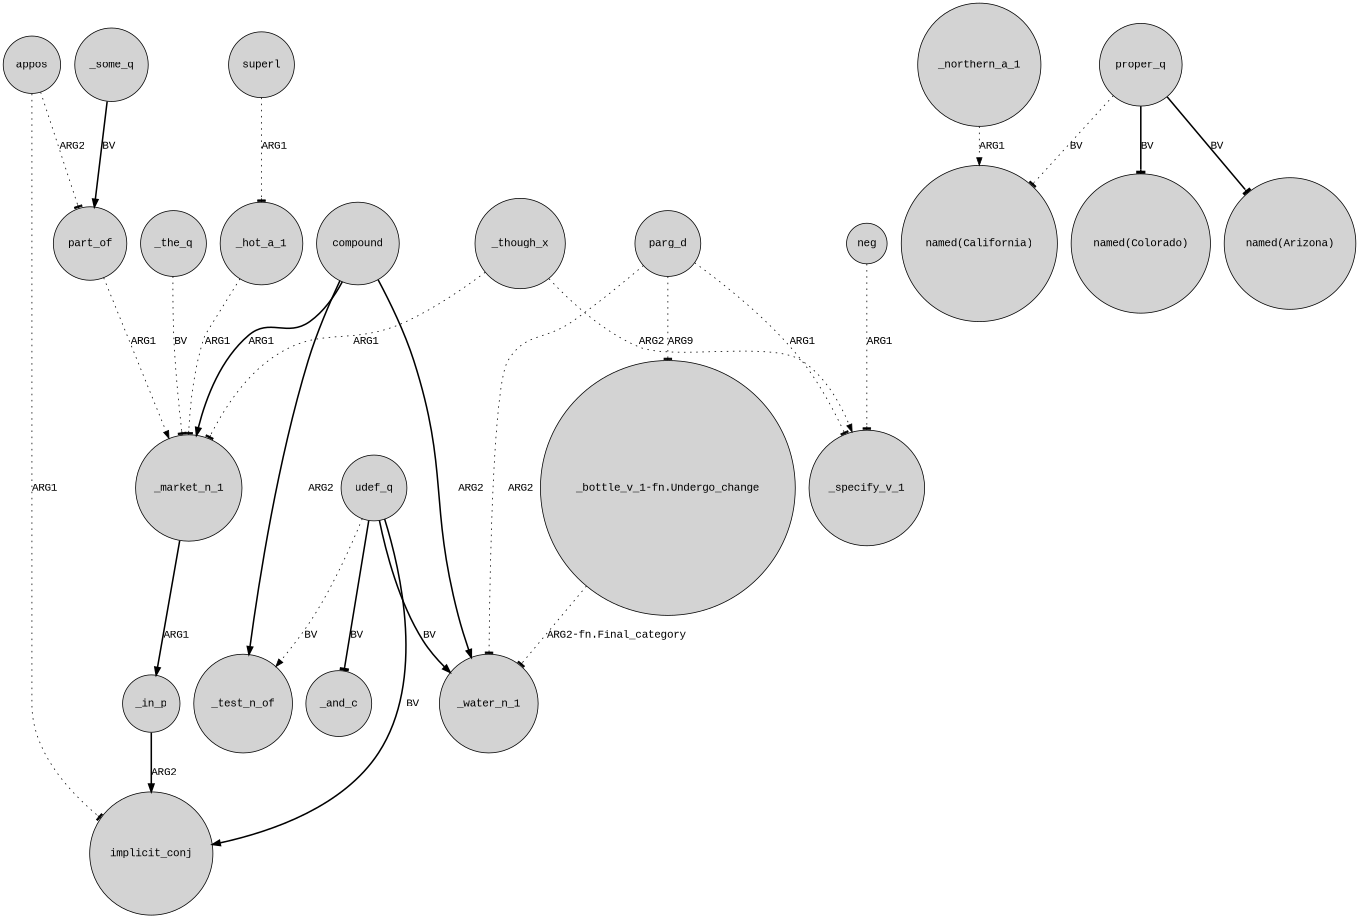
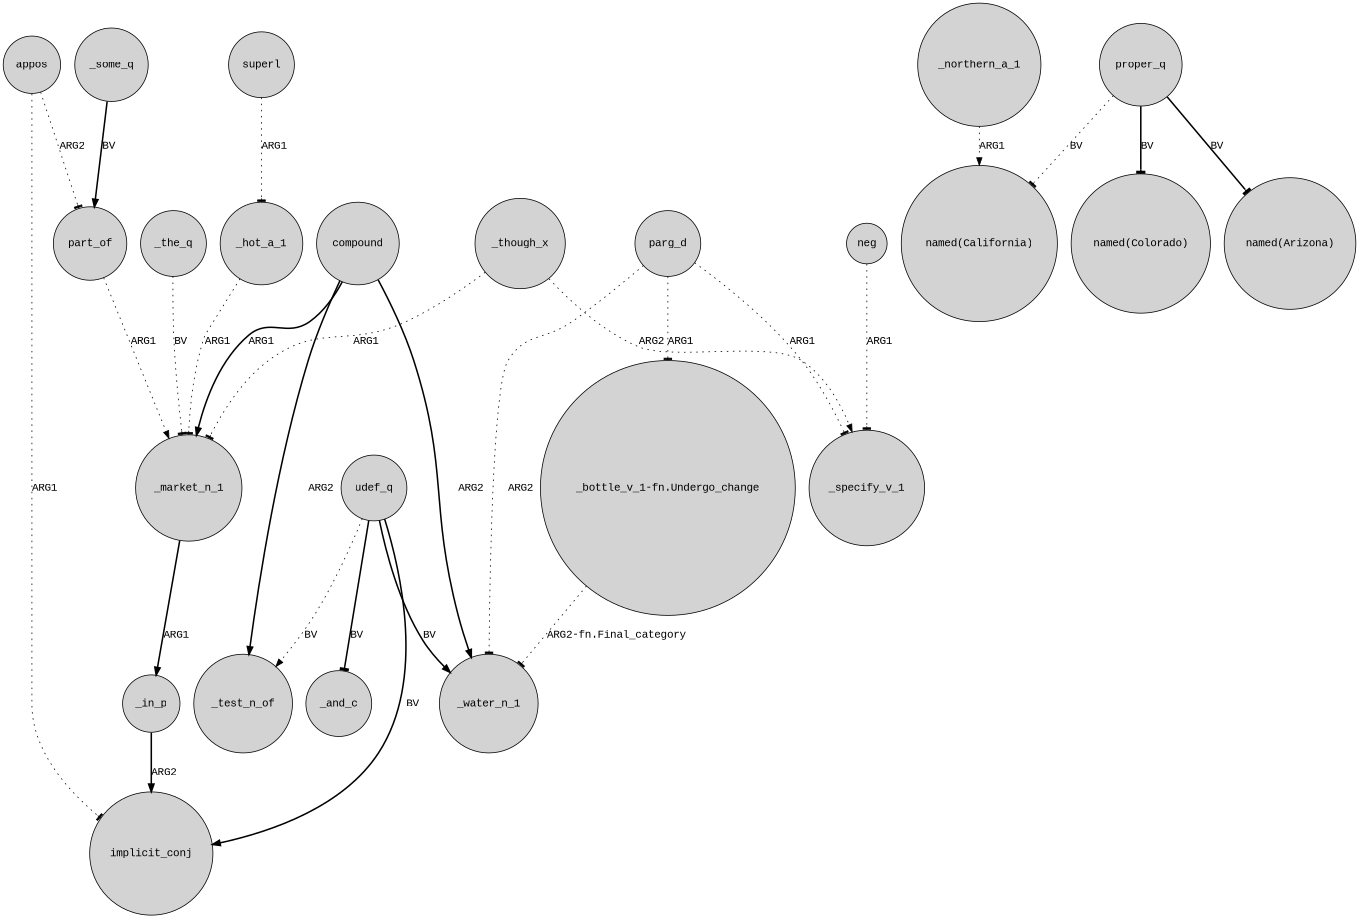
edge "parg_d" -> "_bottle_v_1-fn.Undergo_change": label "ARG9" -> "ARG1"
